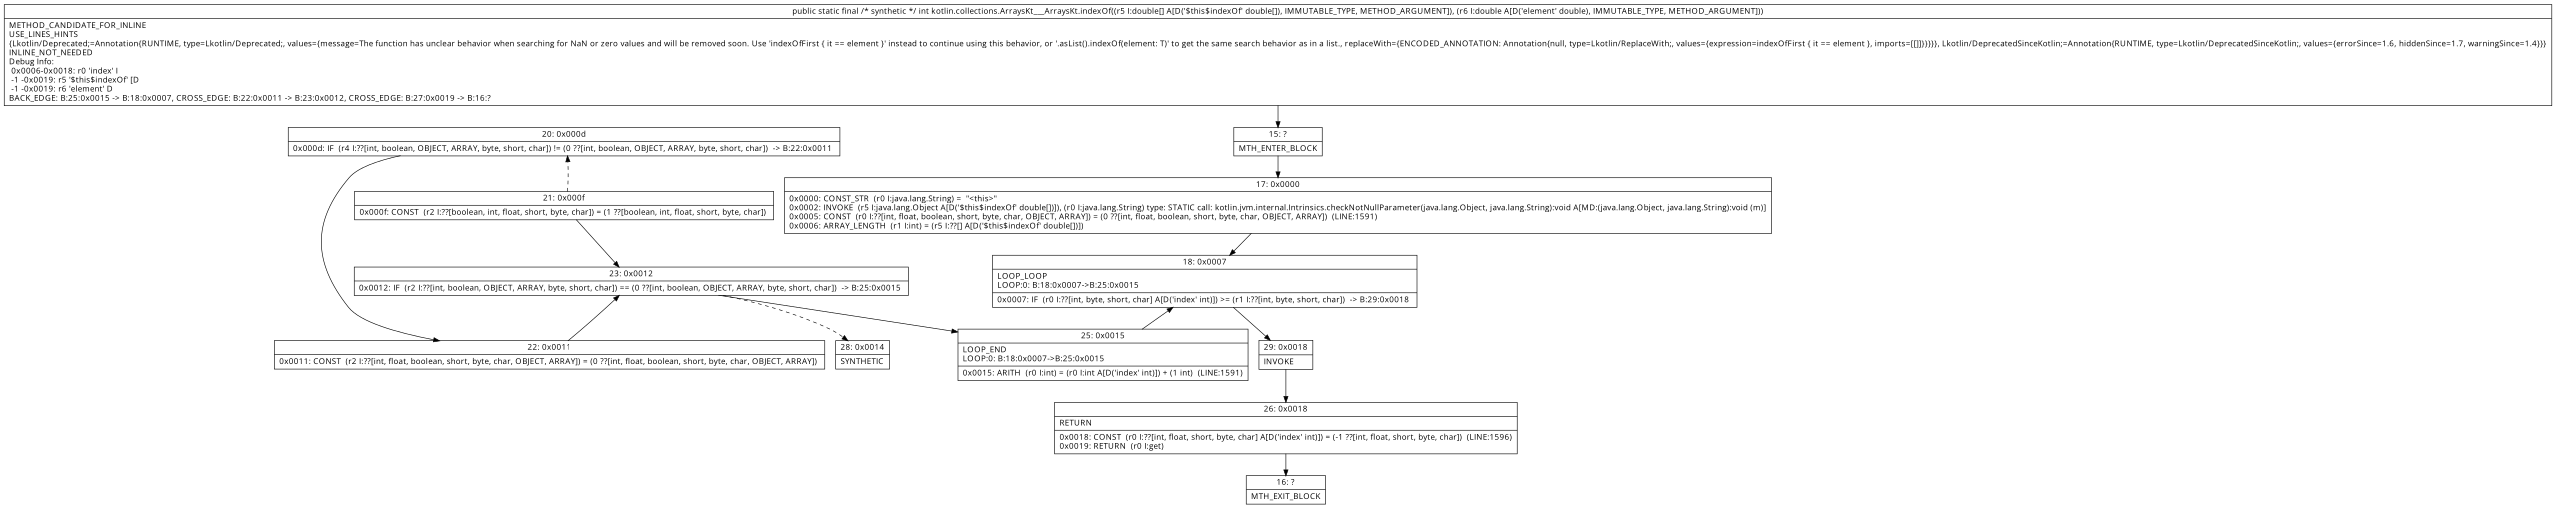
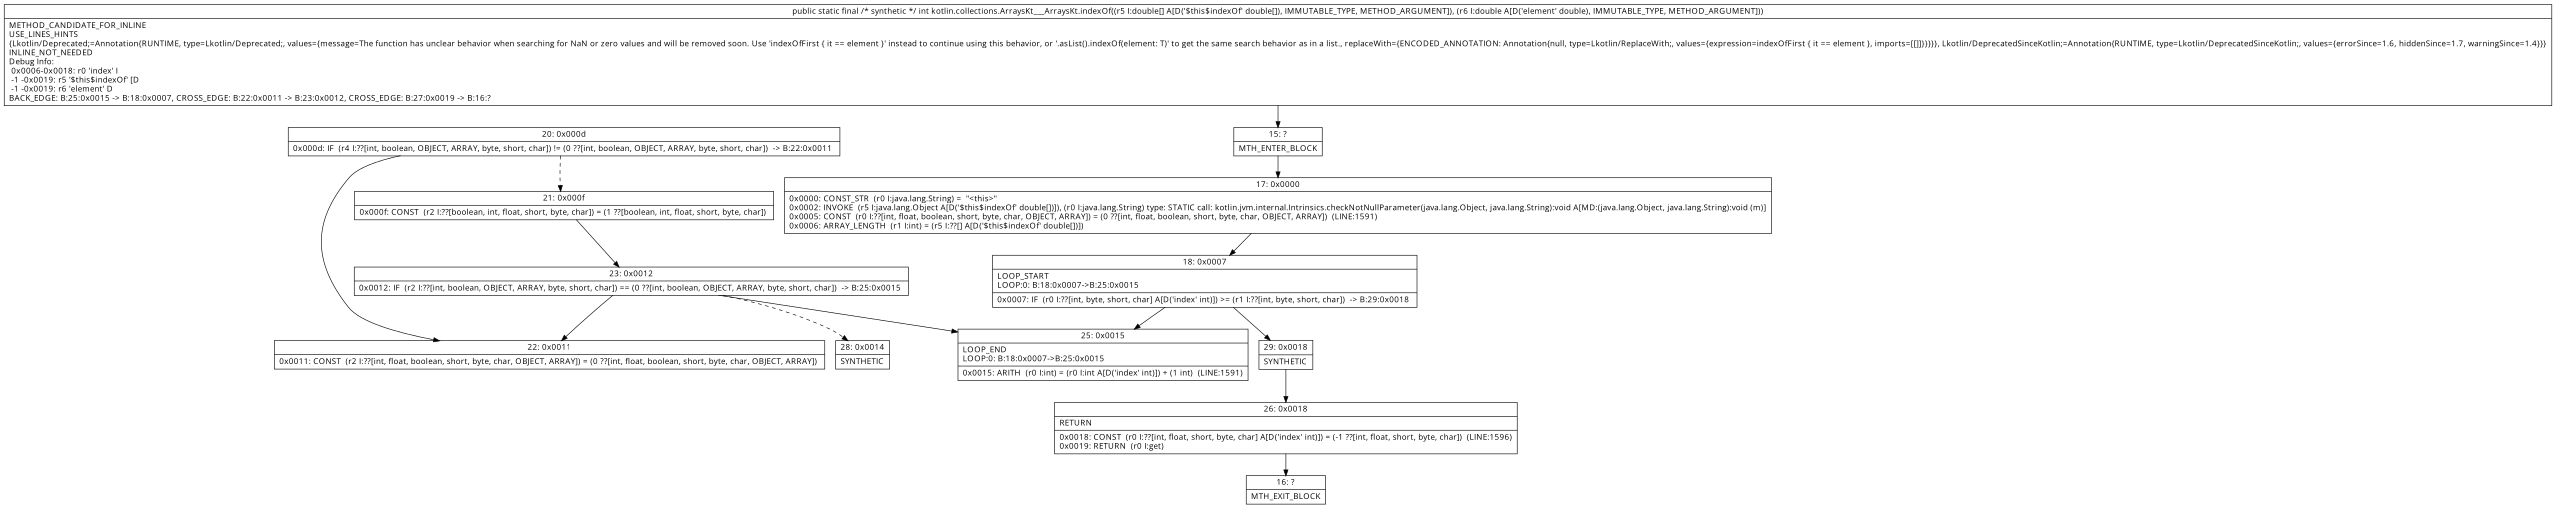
edge "21: 0x000f" -> "20: 0x000d": reversed
node "18: 0x0007": text "LOOP_LOOP" -> "LOOP_START"
edge "25: 0x0015" -> "18: 0x0007": reversed
edge "22: 0x0011" -> "23: 0x0012": reversed
node "29: 0x0018": text "INVOKE" -> "SYNTHETIC"
